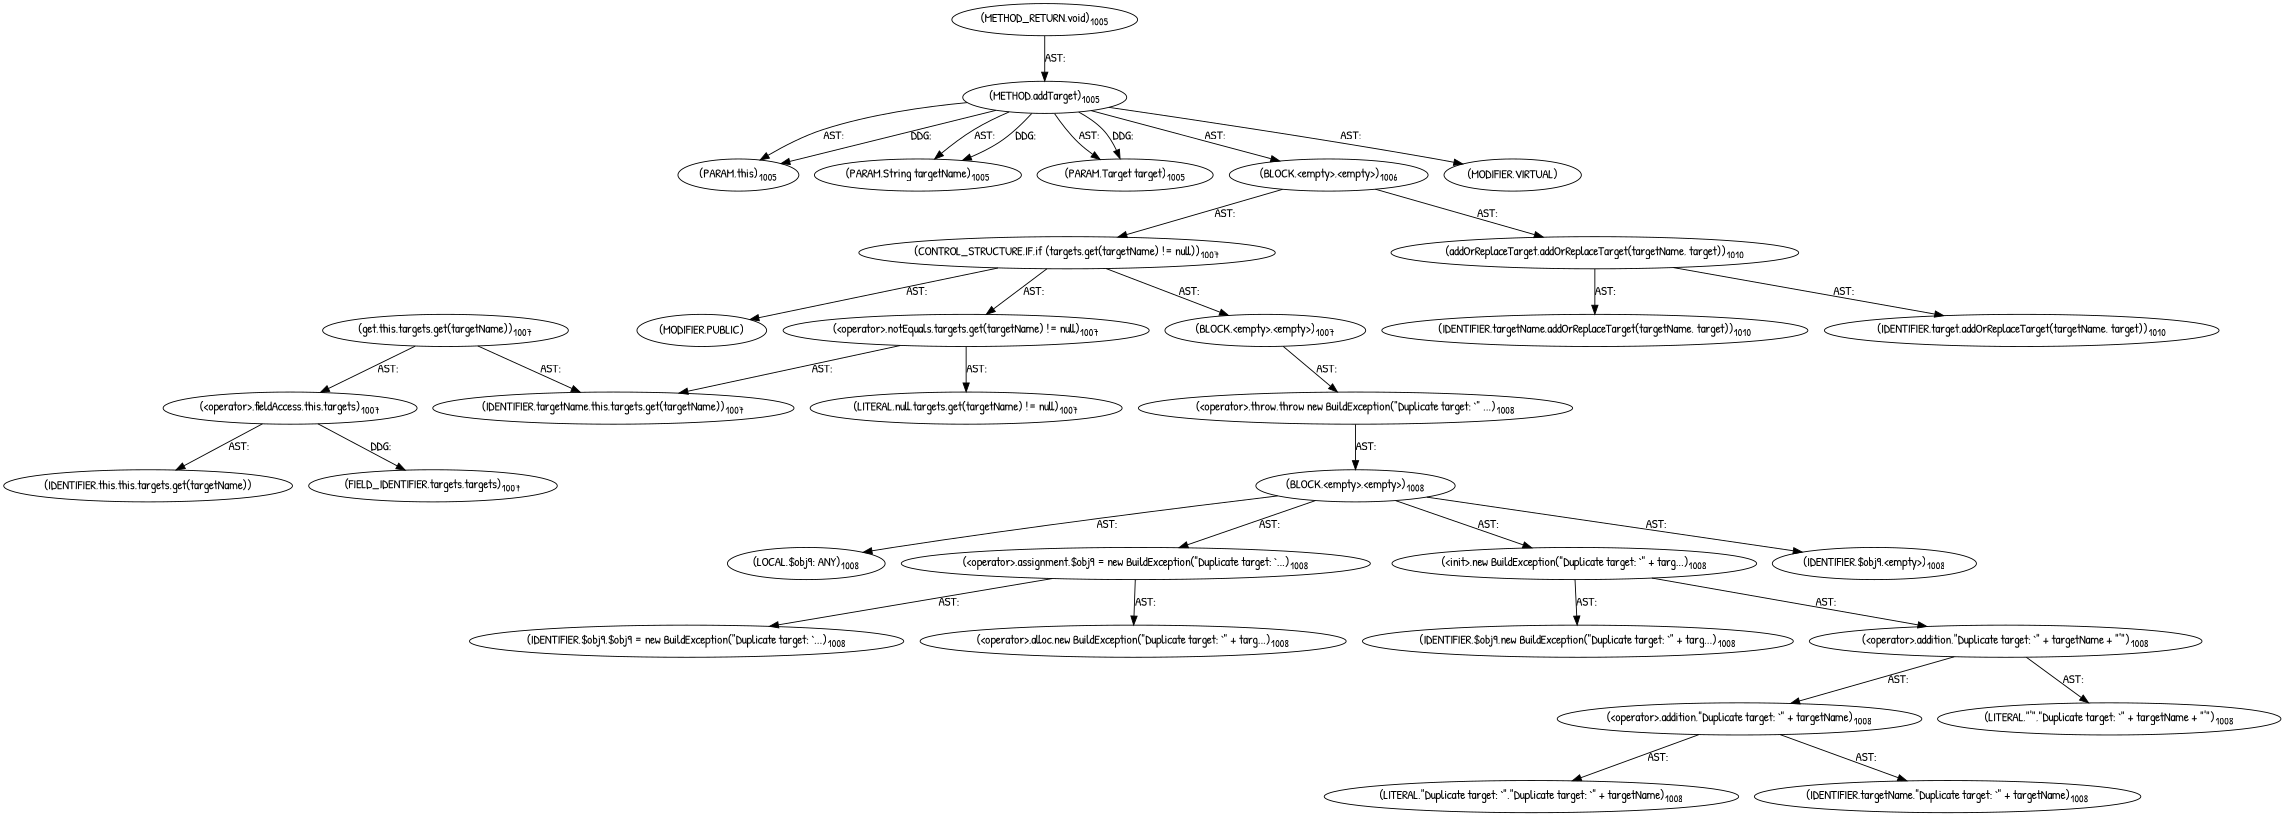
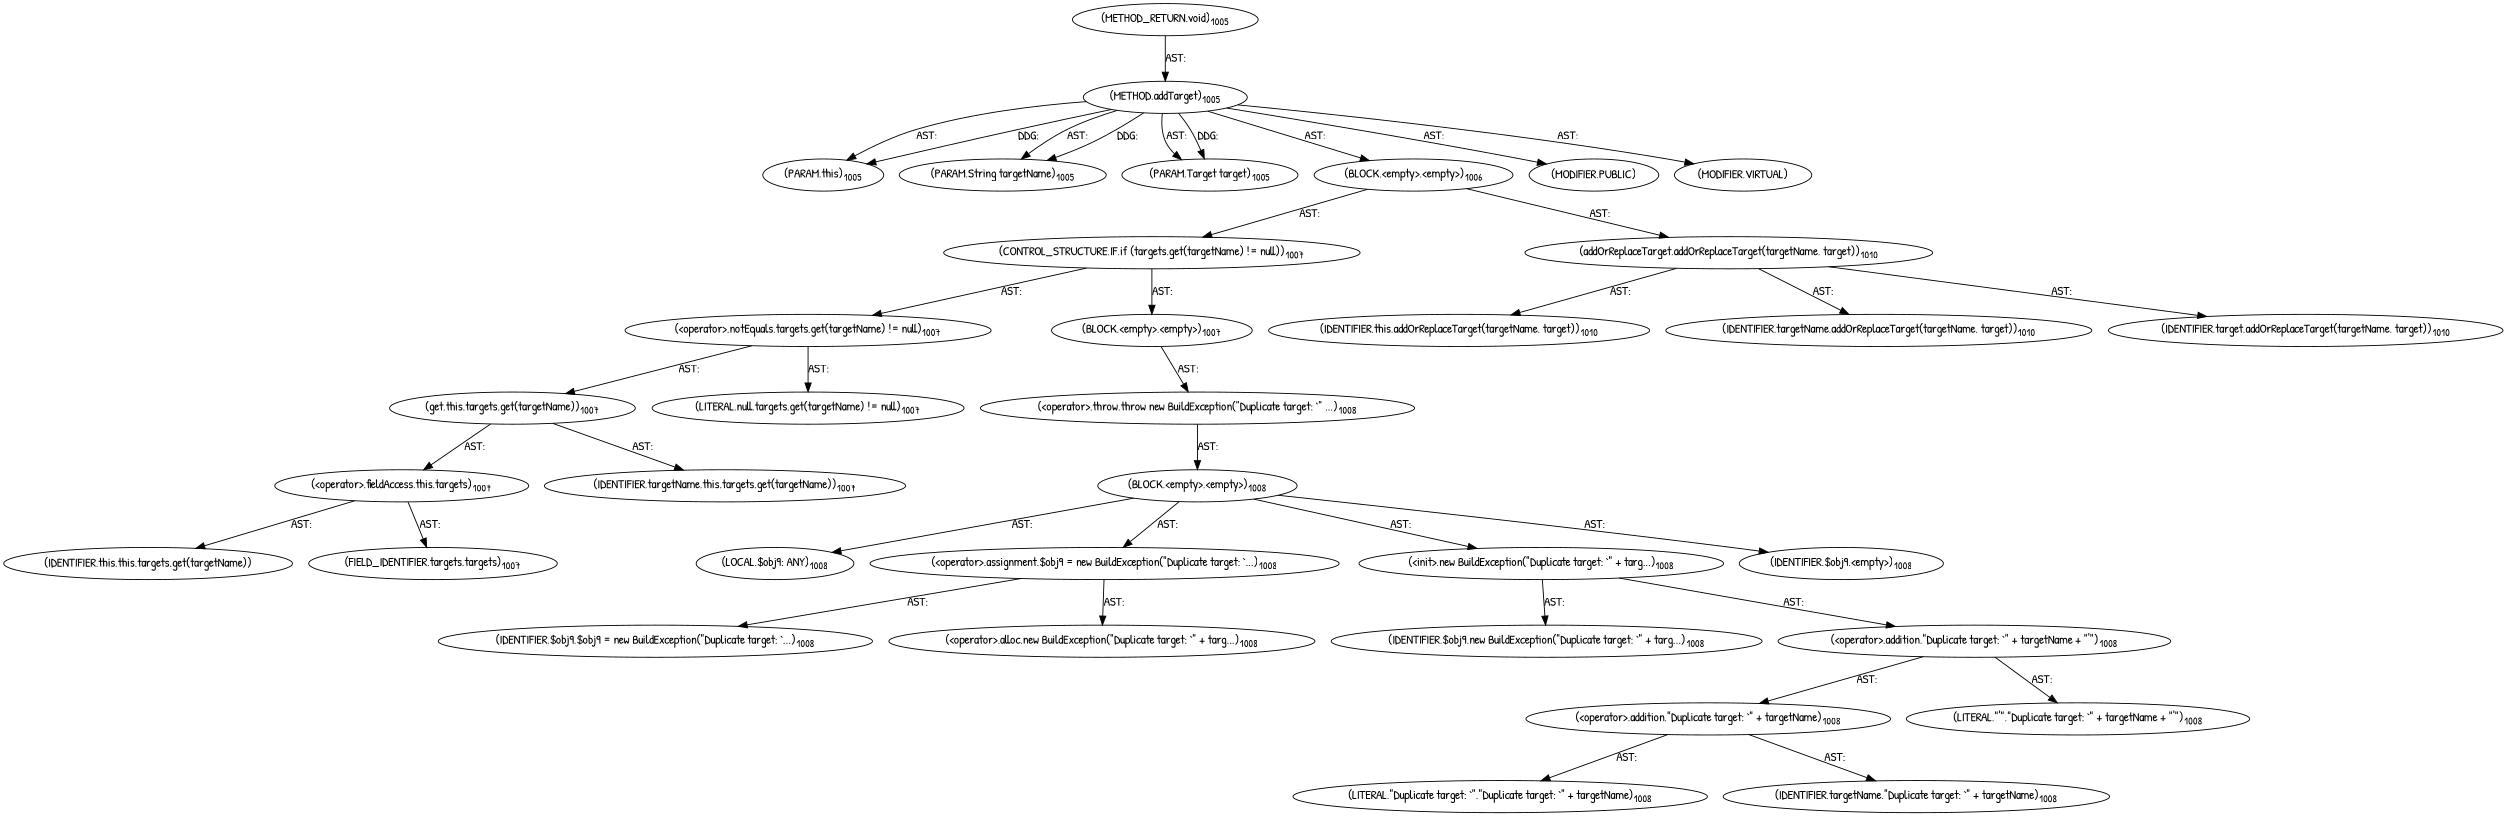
edge "(CONTROL_STRUCTURE,IF,if (targets.get(targetName) != null))" -> "(MODIFIER,PUBLIC)": now "(METHOD,addTarget)" -> "(MODIFIER,PUBLIC)"
node "(IDENTIFIER,this,addOrReplaceTarget(targetName, target))": added
edge "(<operator>.notEquals,targets.get(targetName) != null)" -> "(IDENTIFIER,targetName,this.targets.get(targetName))": now "(<operator>.notEquals,targets.get(targetName) != null)" -> "(get,this.targets.get(targetName))"
edge "(<operator>.fieldAccess,this.targets)" -> "(FIELD_IDENTIFIER,targets,targets)": label "DDG: " -> "AST: "
